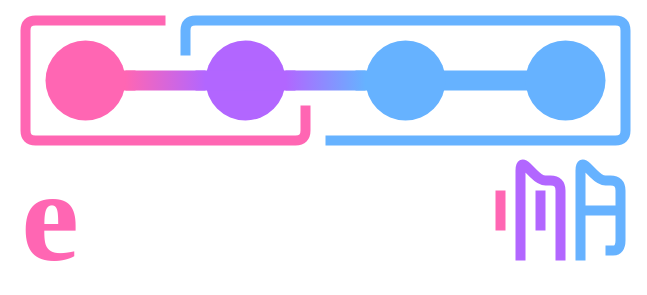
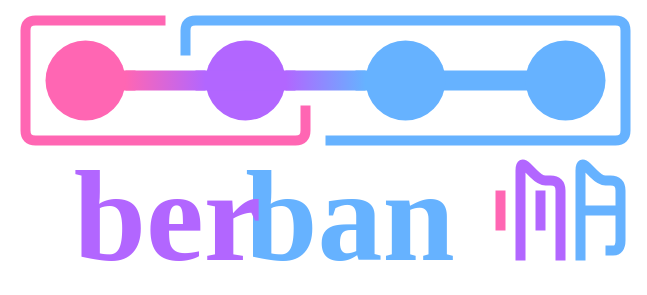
node "e": removed
node "ber": added
node "ban": added
